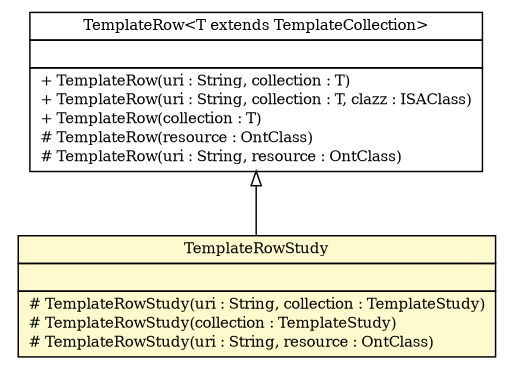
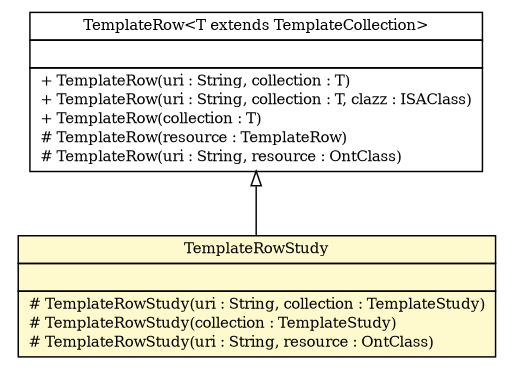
node "TemplateRow<T extends TemplateCollection>": text "# TemplateRow(resource : OntClass)" -> "# TemplateRow(resource : TemplateRow)"
